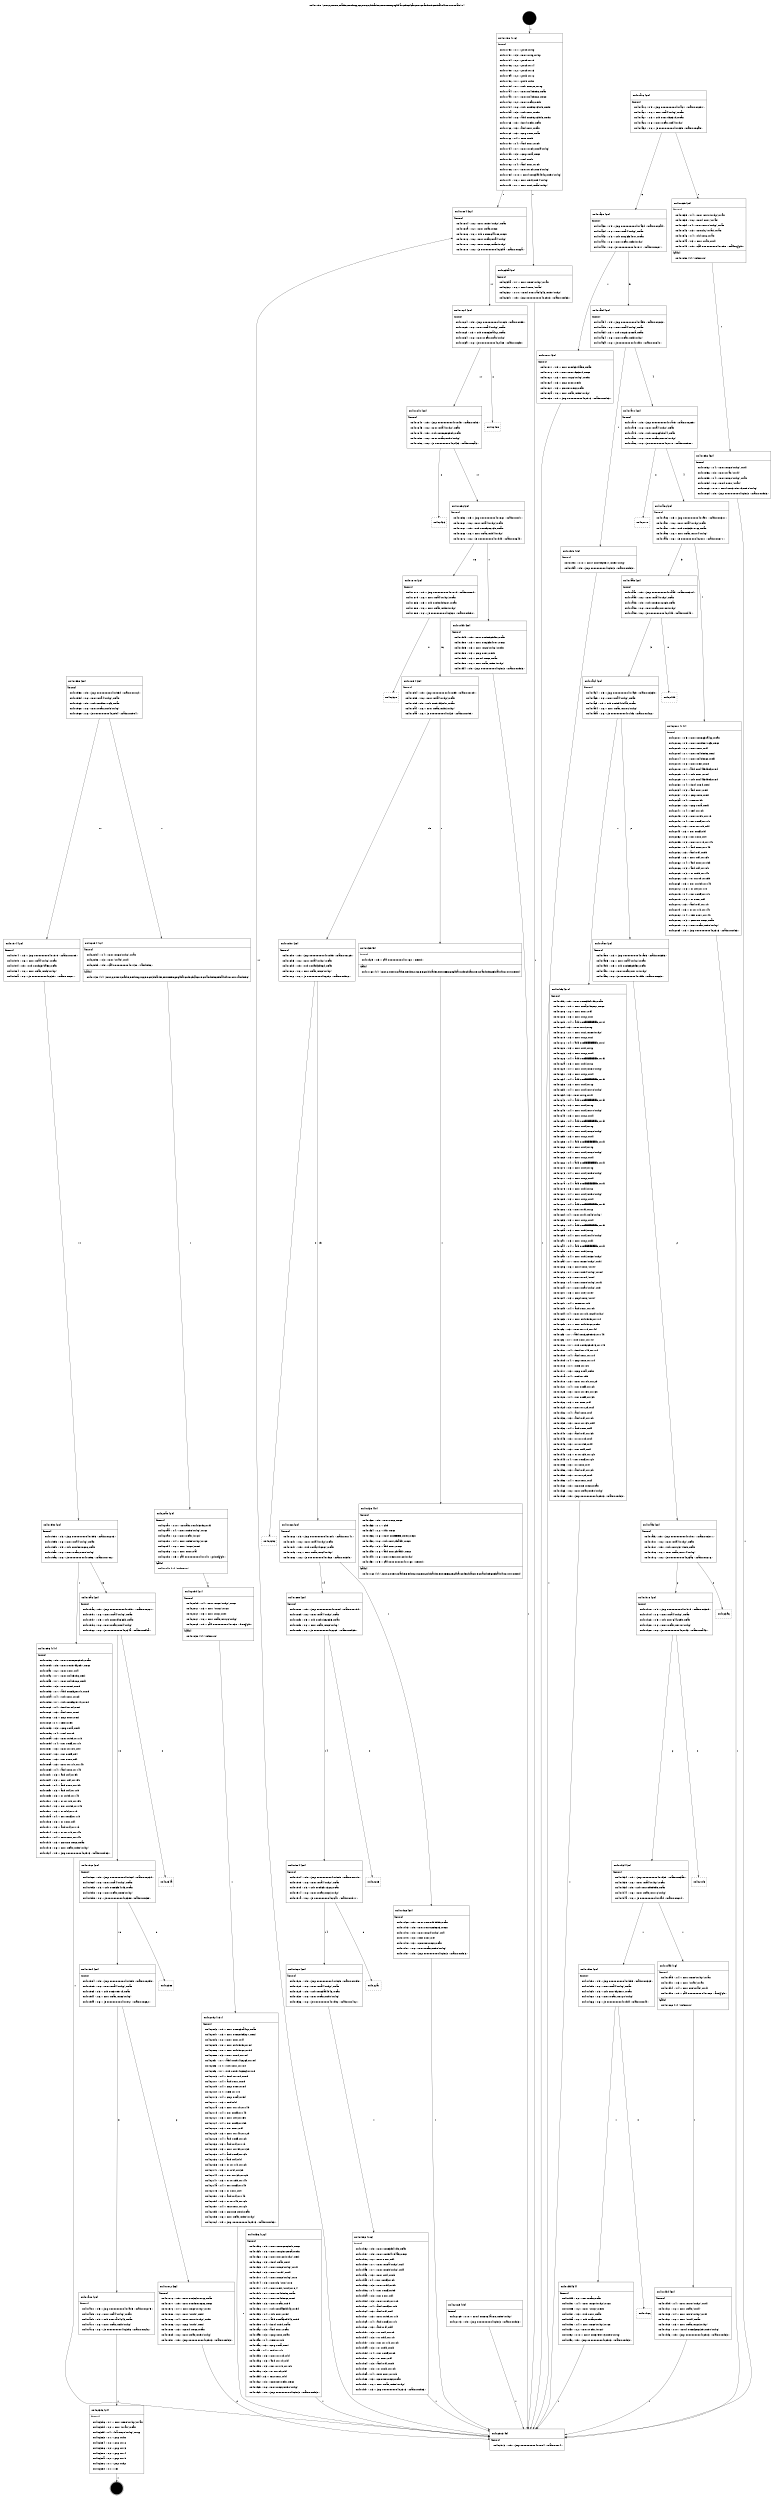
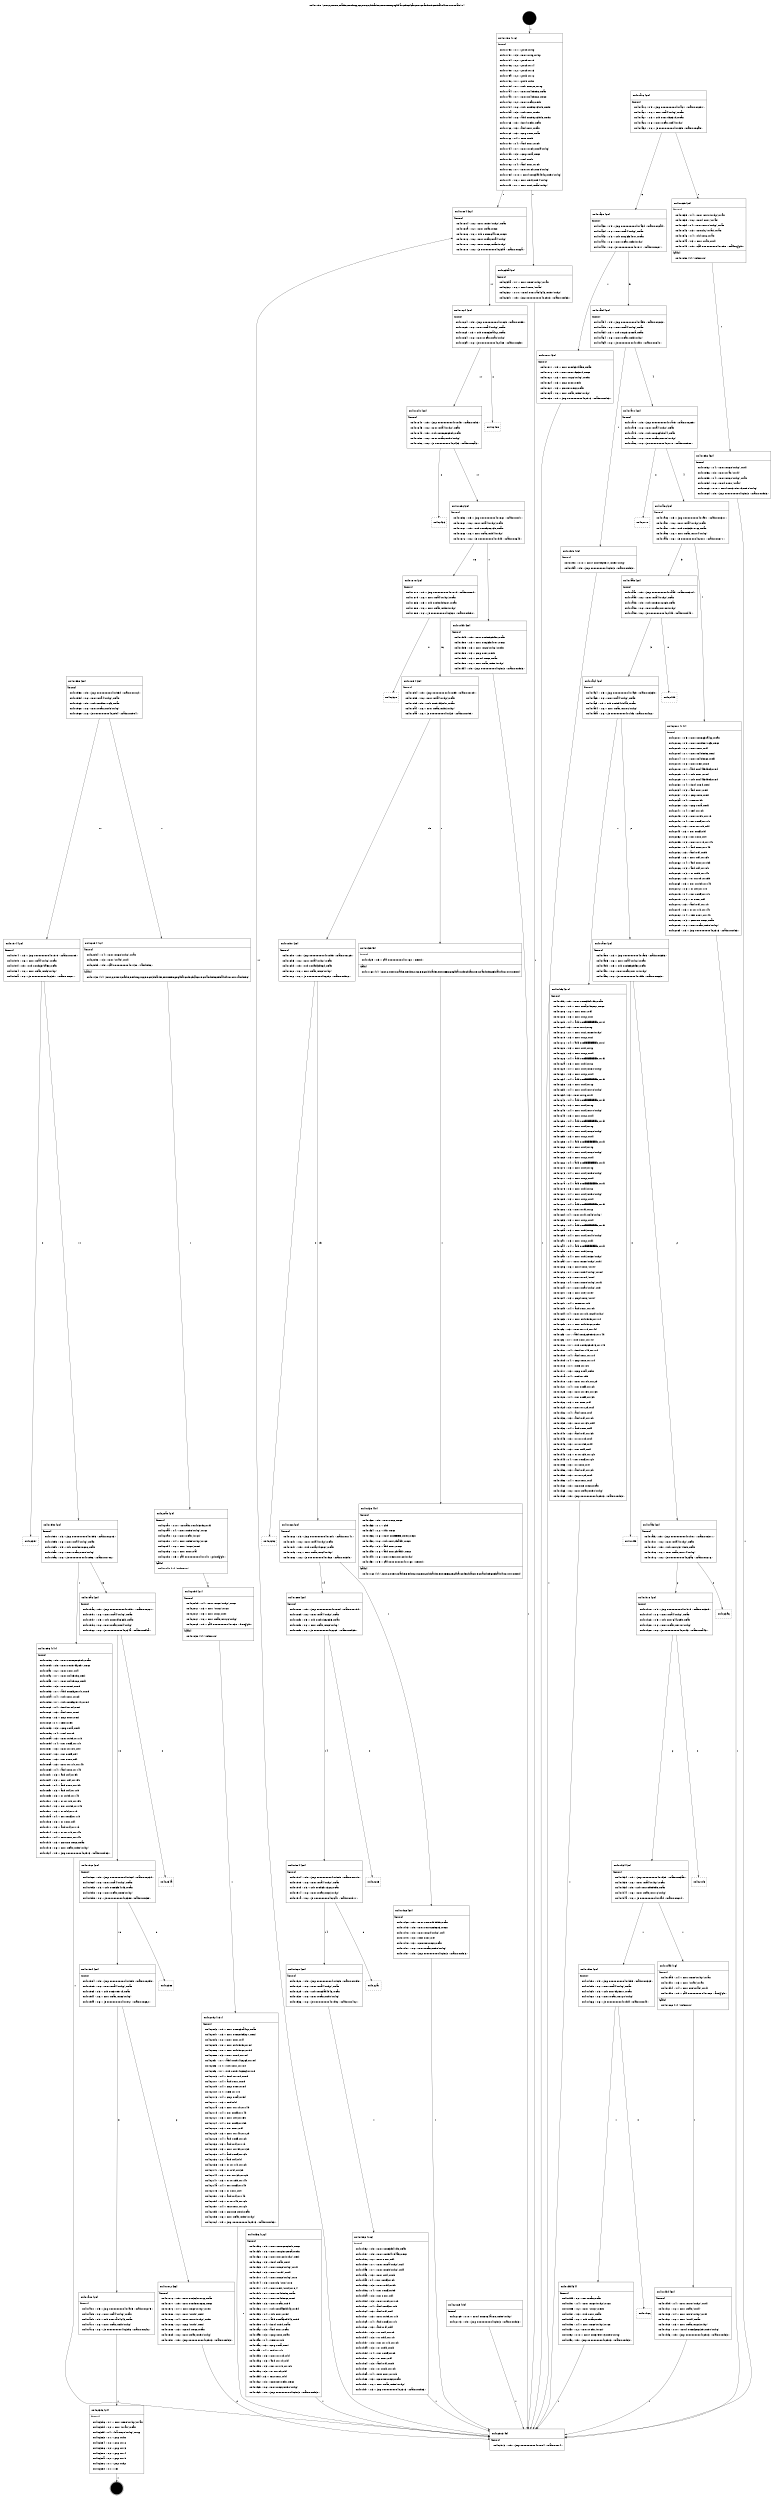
node "0x402397": added
node "0x401df9": added
